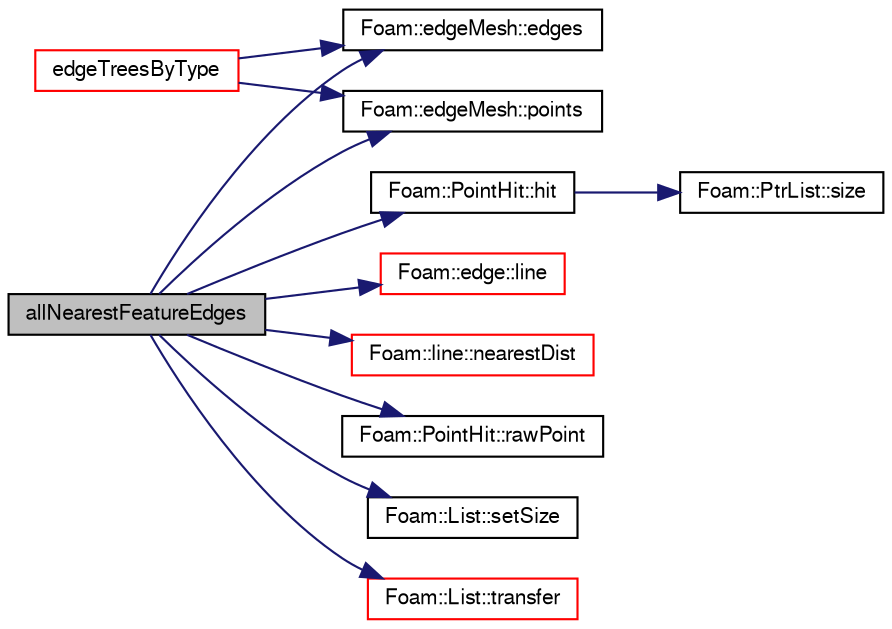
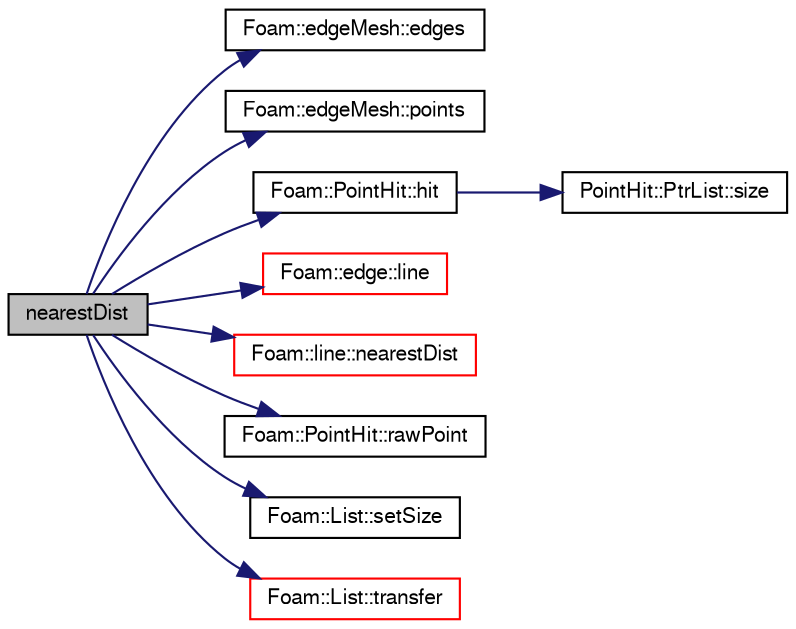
node "edgeTreesByType": removed
node "Foam::PtrList::size": label "Foam::PtrList::size" -> "PointHit::PtrList::size"
node "allNearestFeatureEdges": label "allNearestFeatureEdges" -> "nearestDist"
